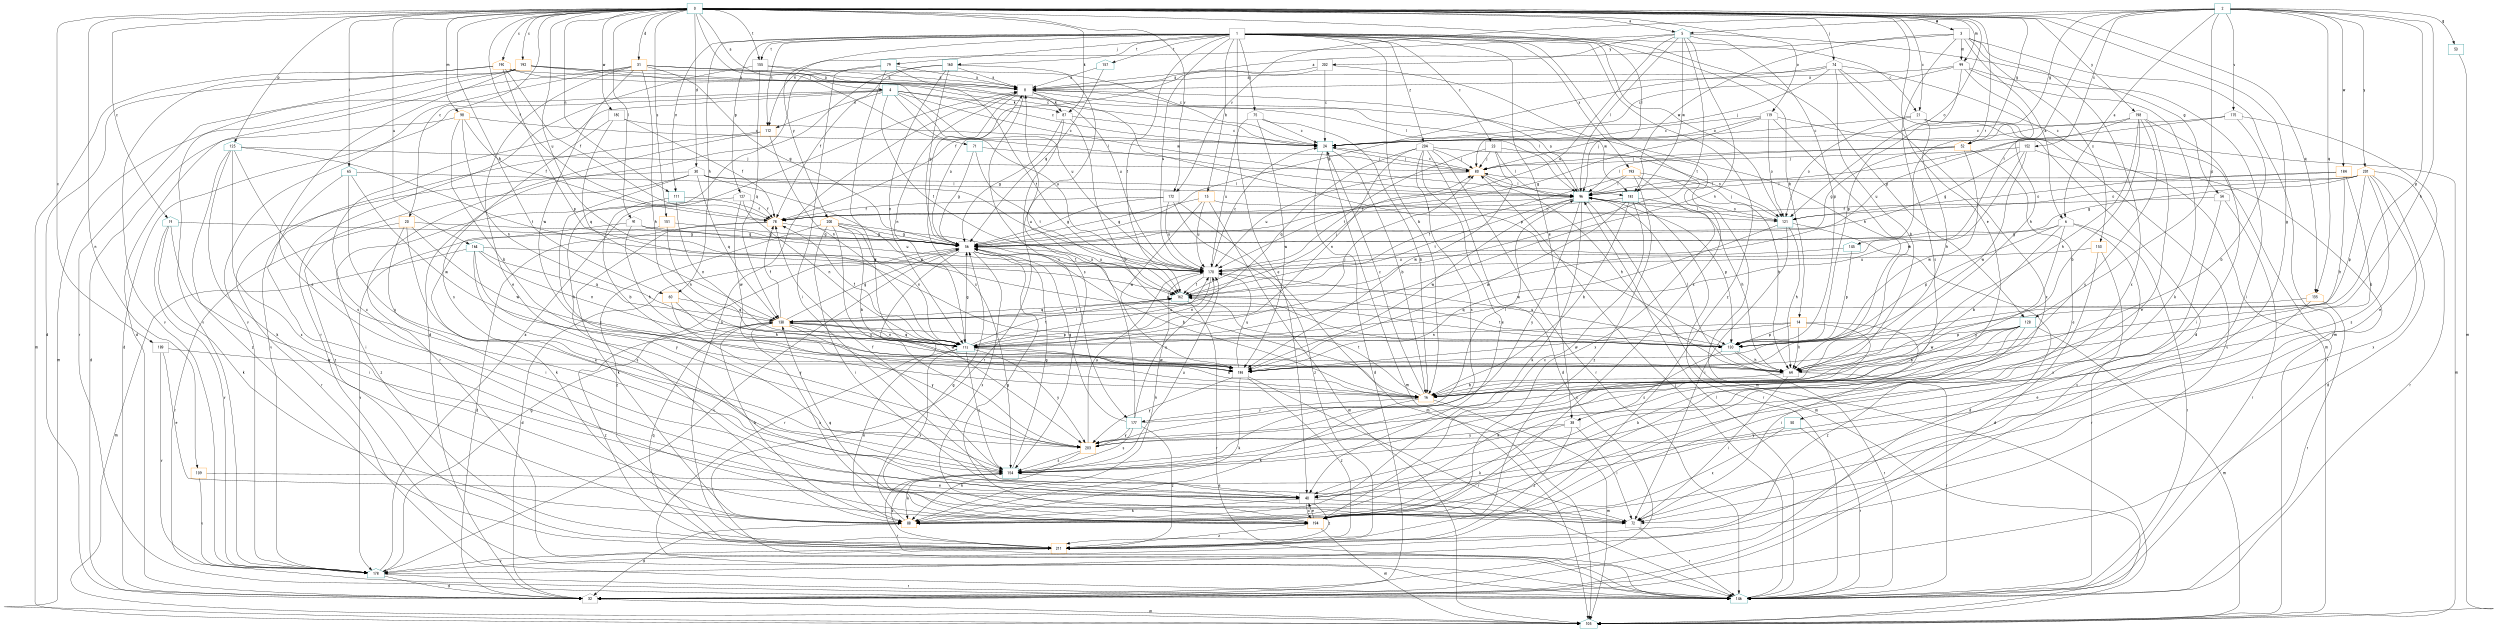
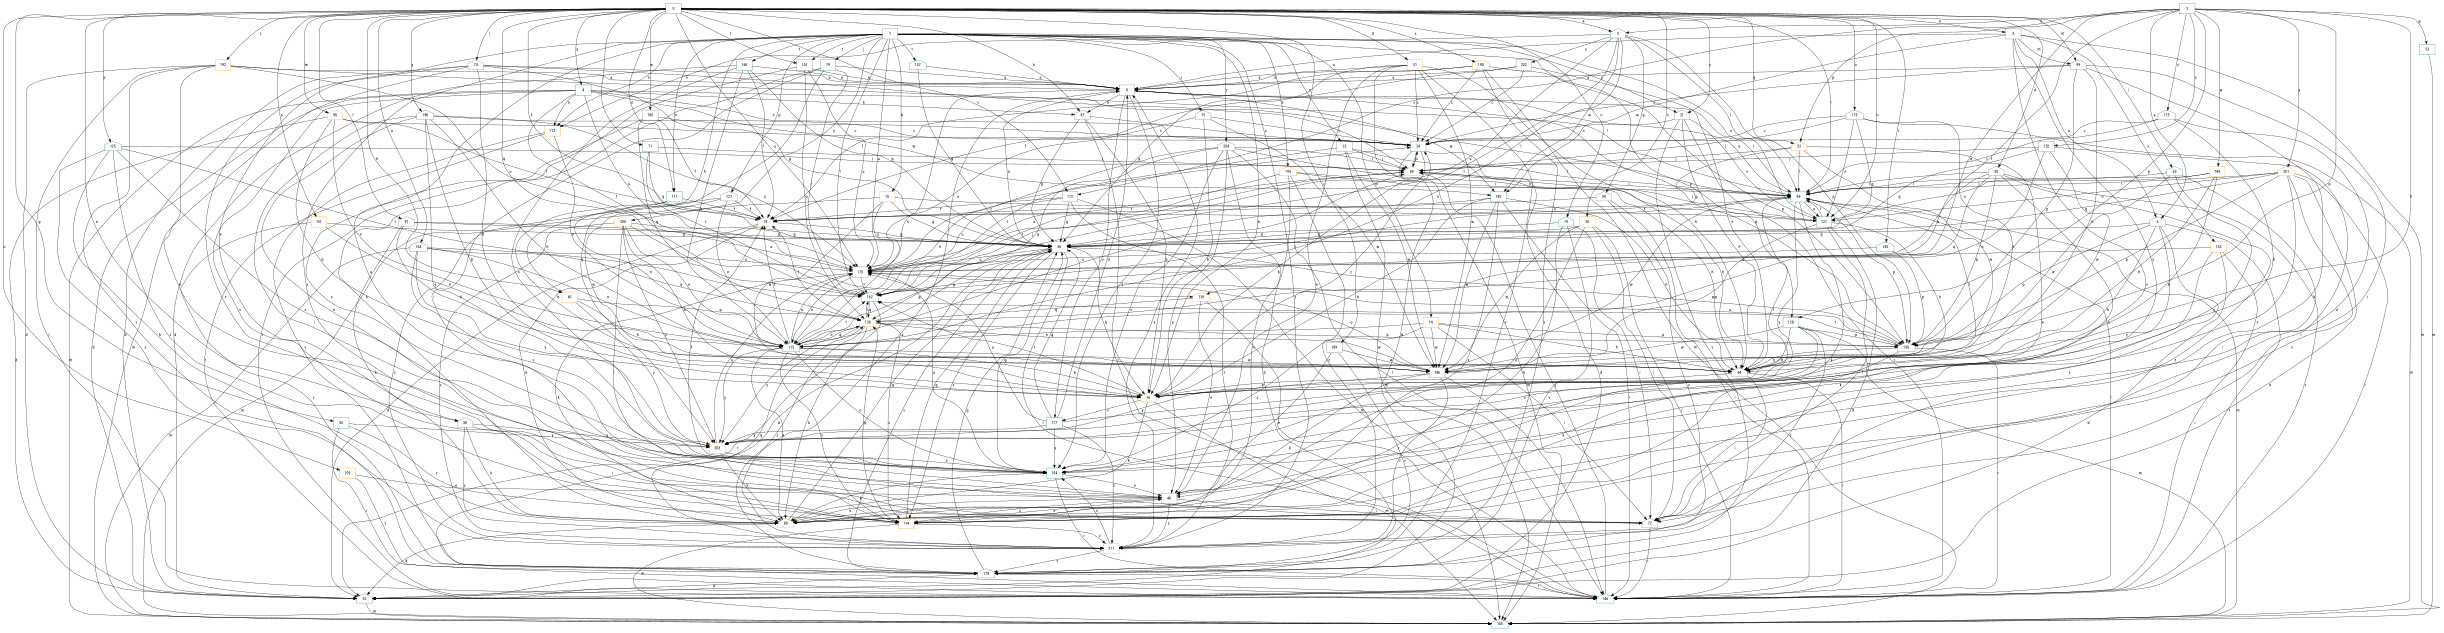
edge "128" -> "88": now "153" -> "88"
